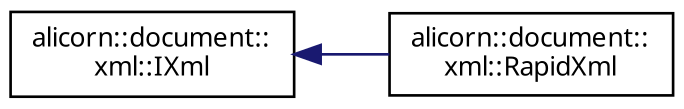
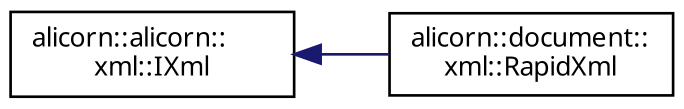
node "alicorn::document:: xml::IXml": label "alicorn::document:: xml::IXml" -> "alicorn::alicorn:: xml::IXml"
